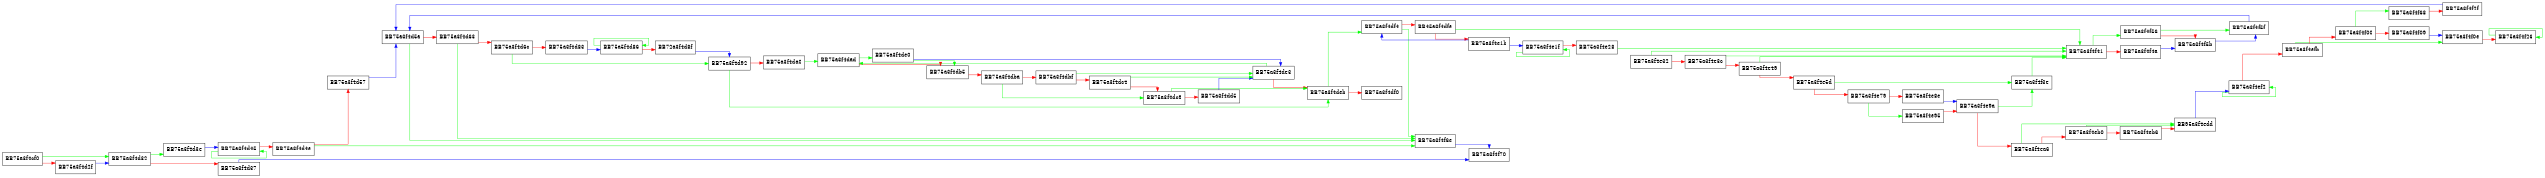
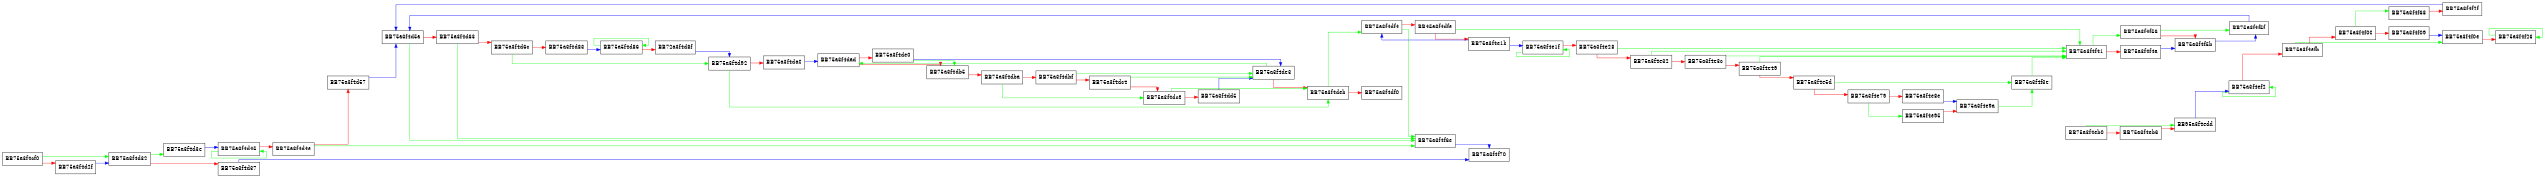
edge "BB75a3f4dad" -> "BB75a3f4de0": color green -> red
edge "BB75a3f4e28" -> "BB75a3f4e32": added
edge "BB75a3f4da0" -> "BB75a3f4dad": color green -> blue
node "BB75a3f4ea6": removed
